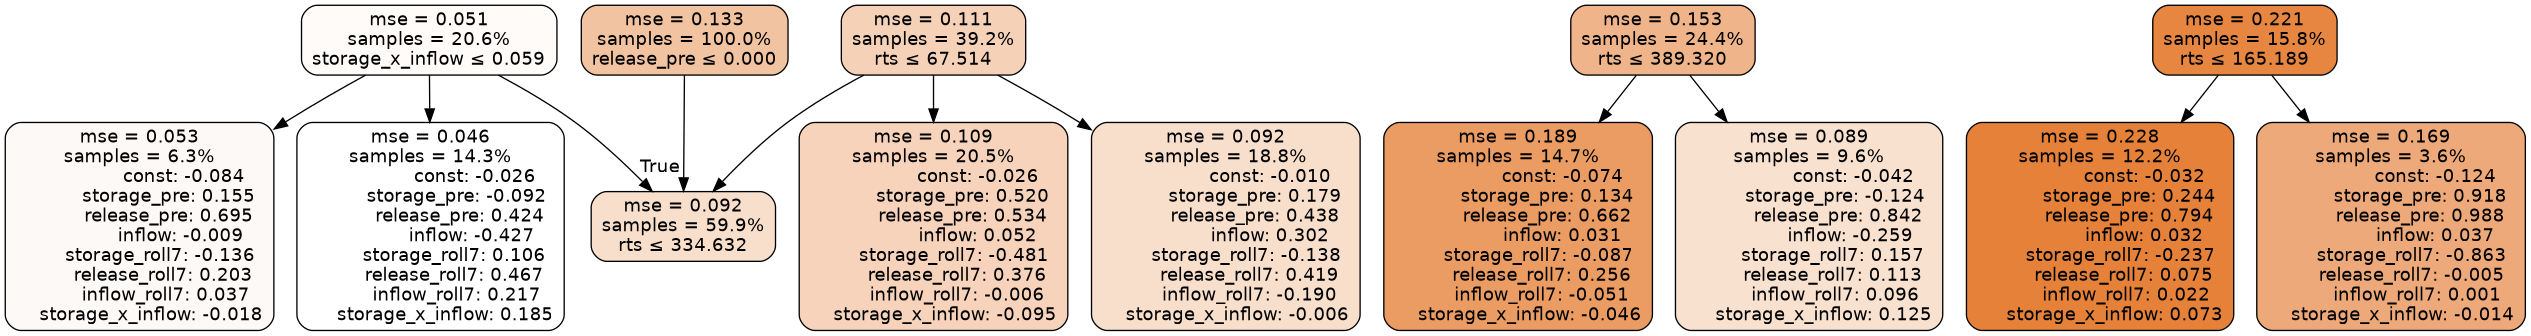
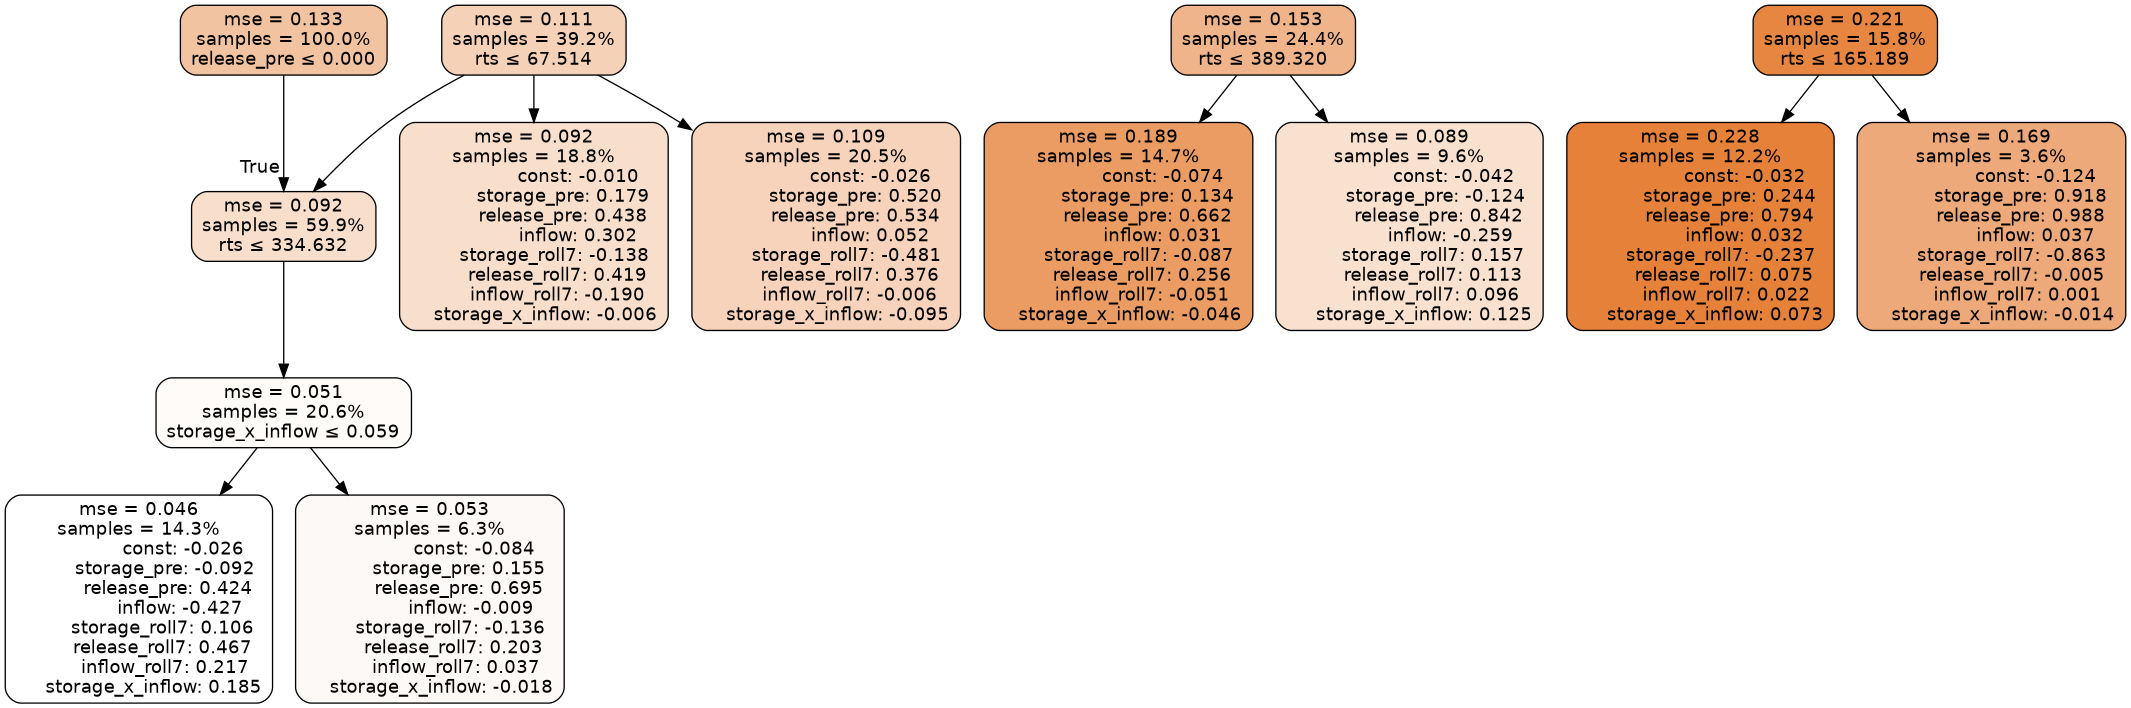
edge "mse = 0.051 samples = 20.6% storage_x_inflow ≤ 0.059" -> "mse = 0.092 samples = 59.9% rts ≤ 334.632": reversed
